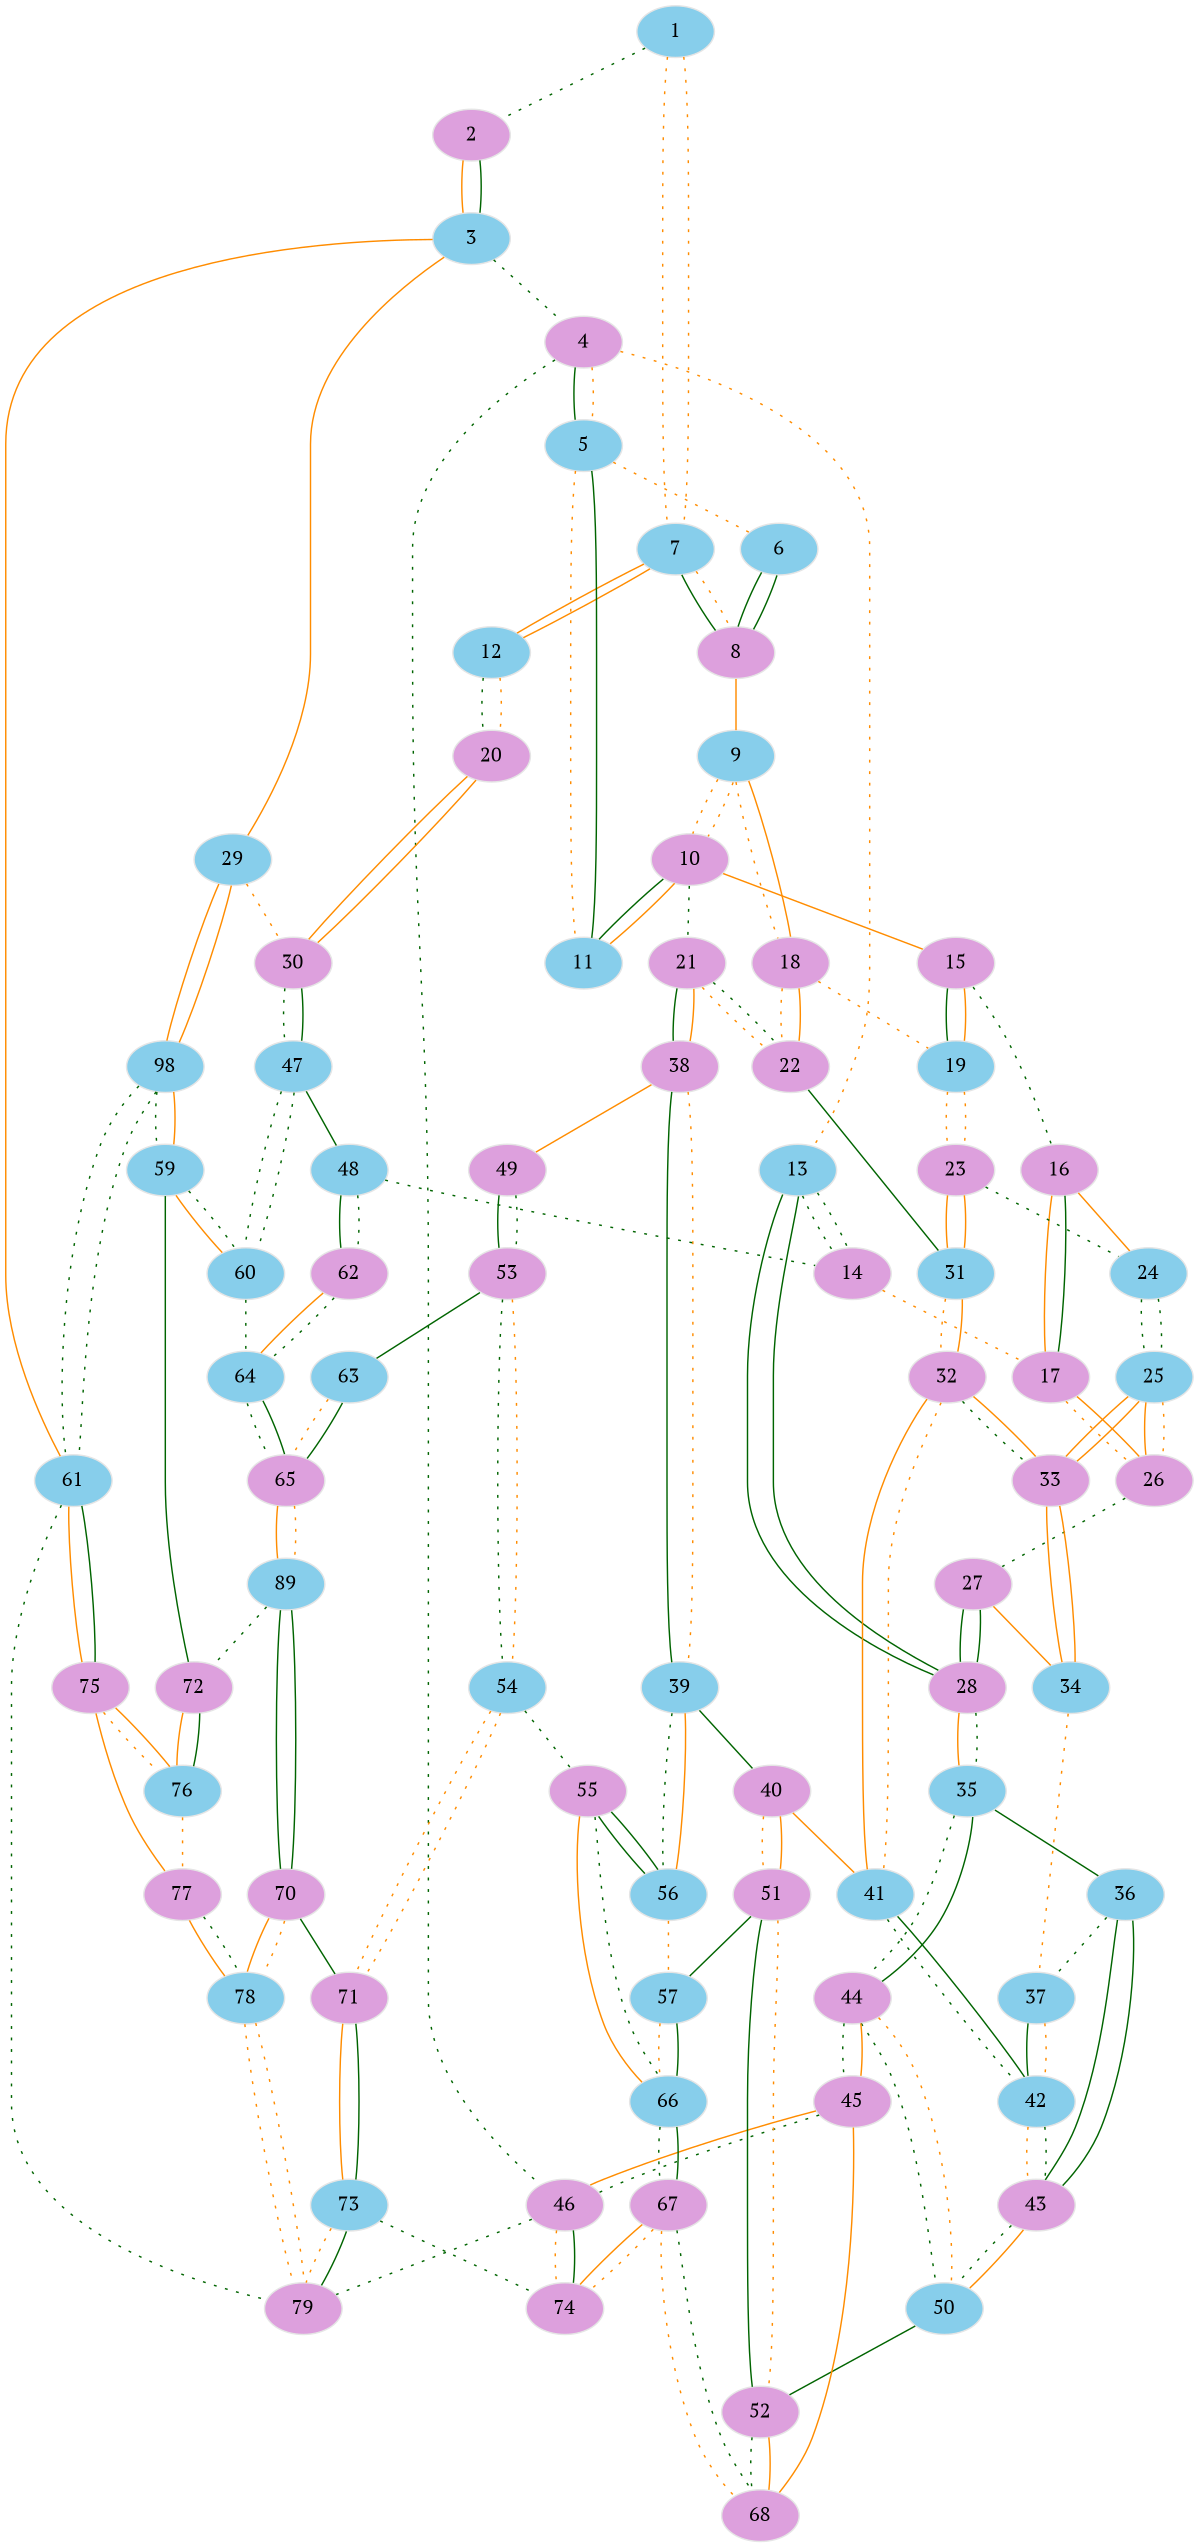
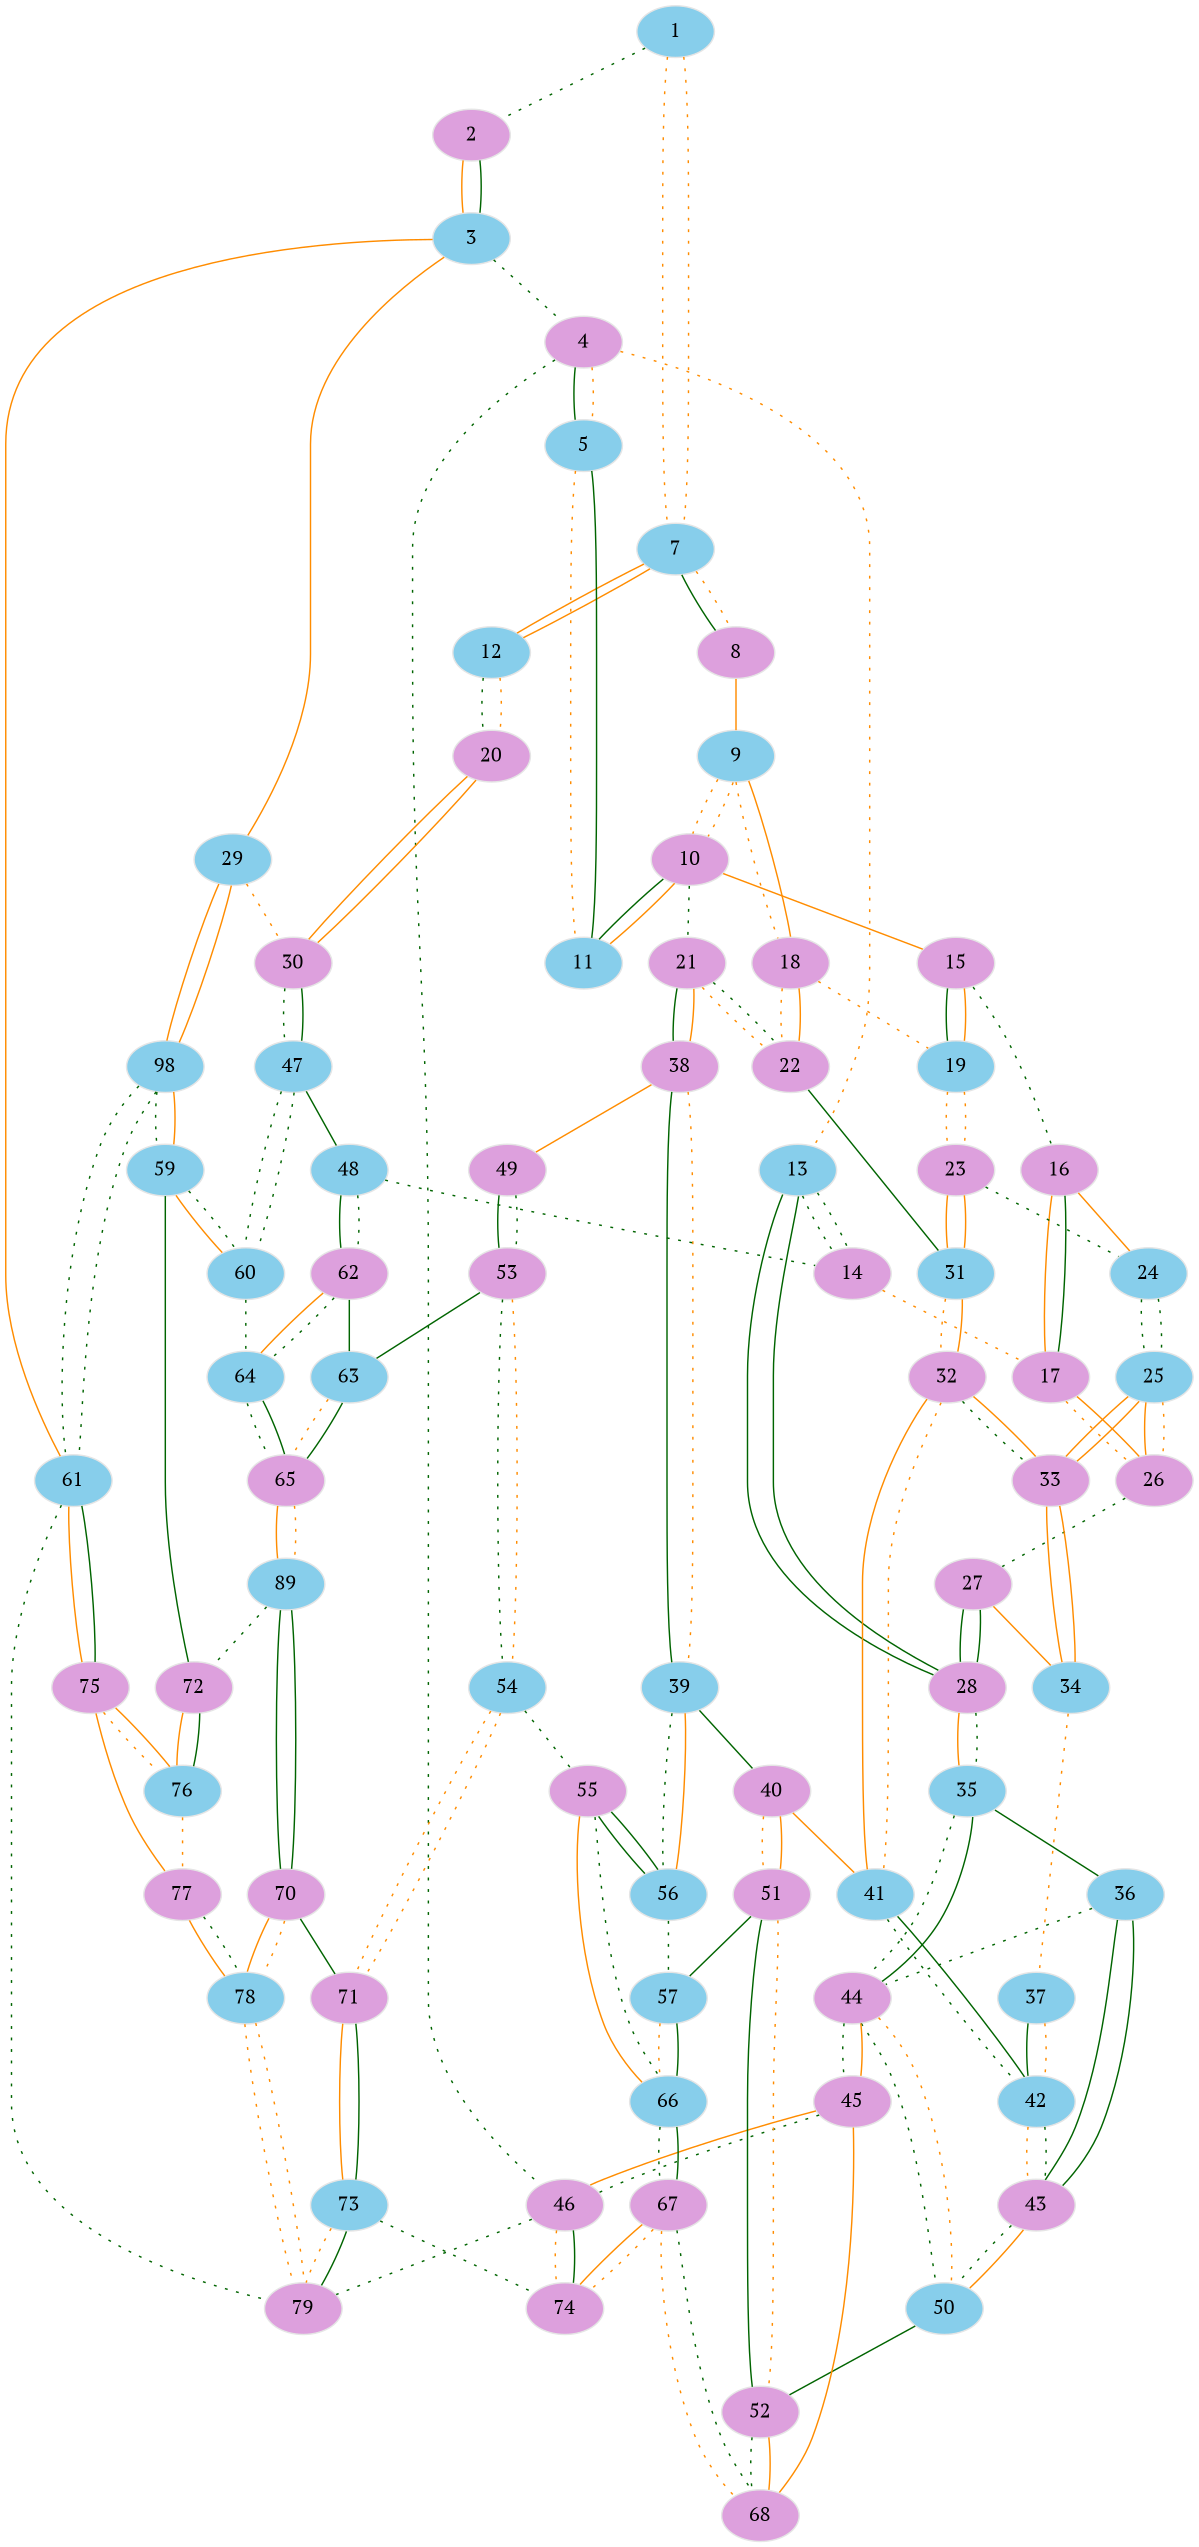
node "6": removed
edge "62" -- "63": added
edge "36" -- "37": now "36" -- "44"
edge "56" -- "57": color darkorange -> darkgreen
